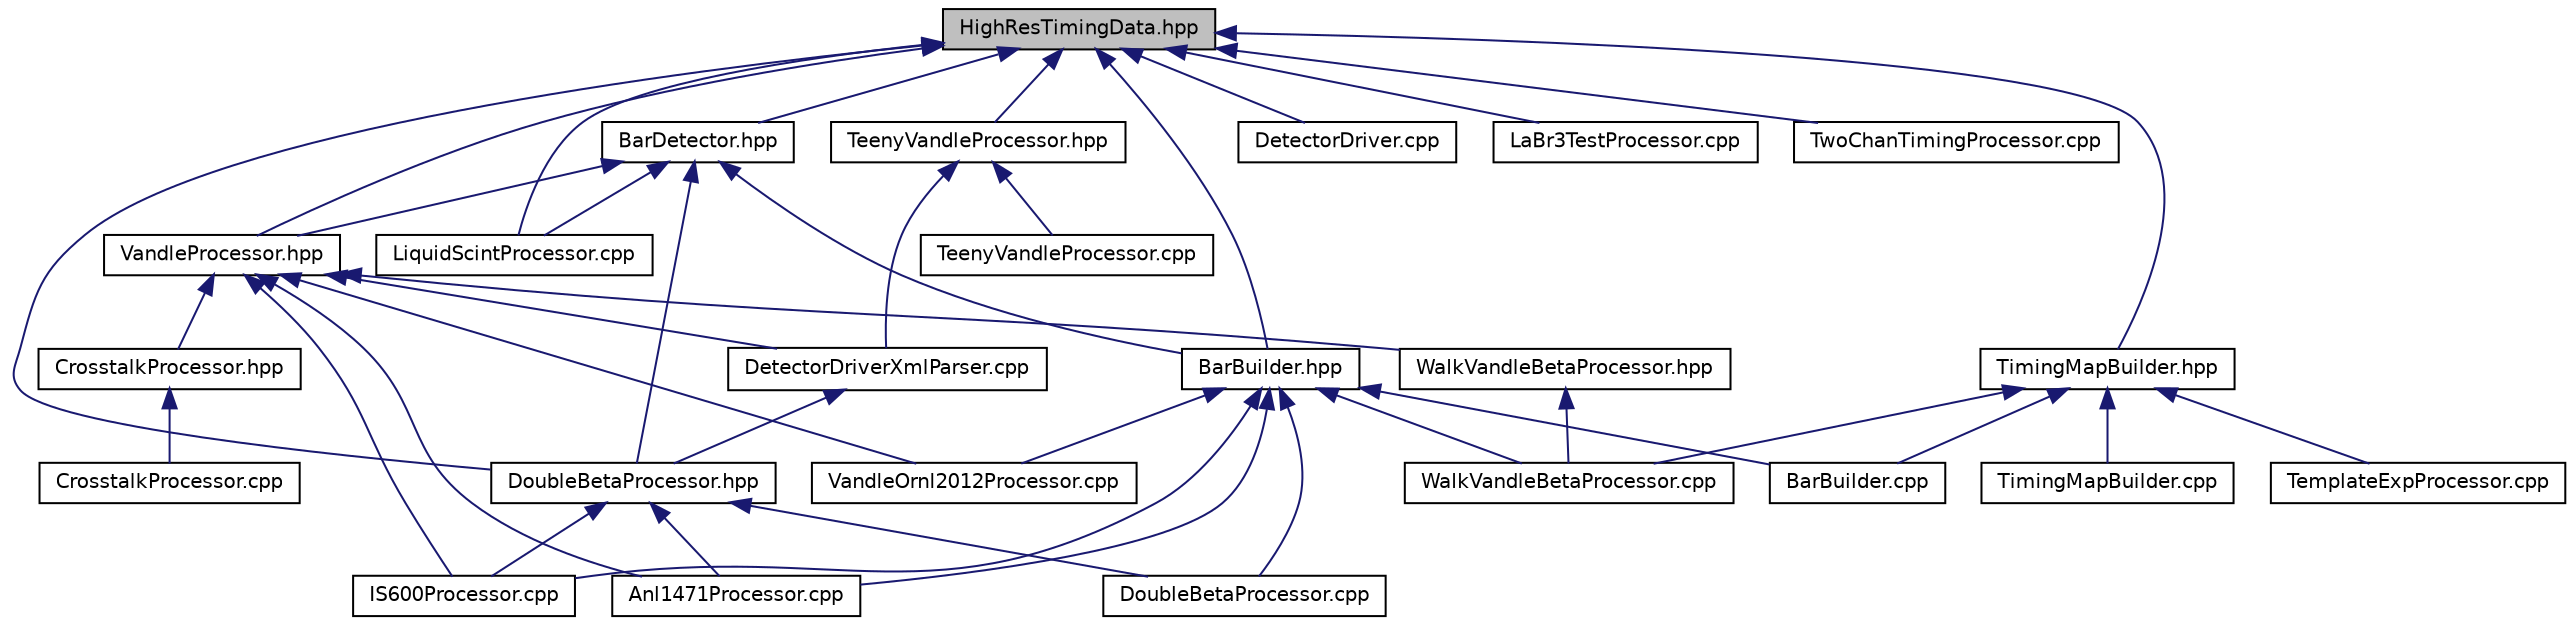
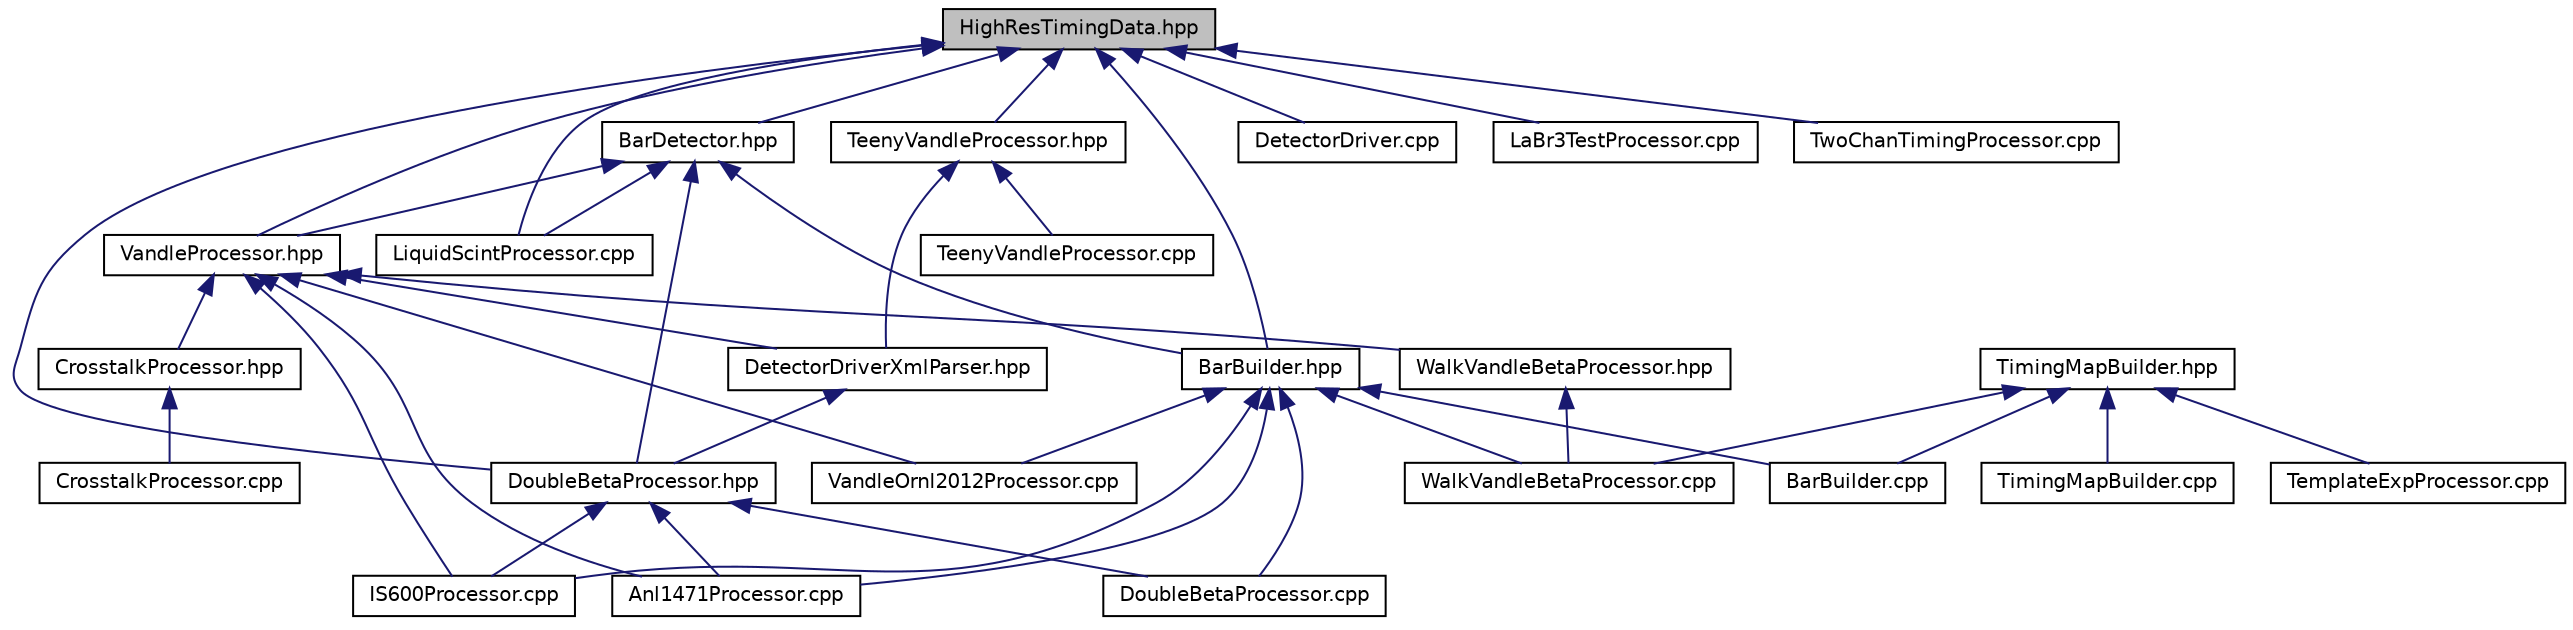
edge "TimingMapBuilder.hpp" -> "HighResTimingData.hpp": removed
node "DetectorDriverXmlParser.cpp": label "DetectorDriverXmlParser.cpp" -> "DetectorDriverXmlParser.hpp"
